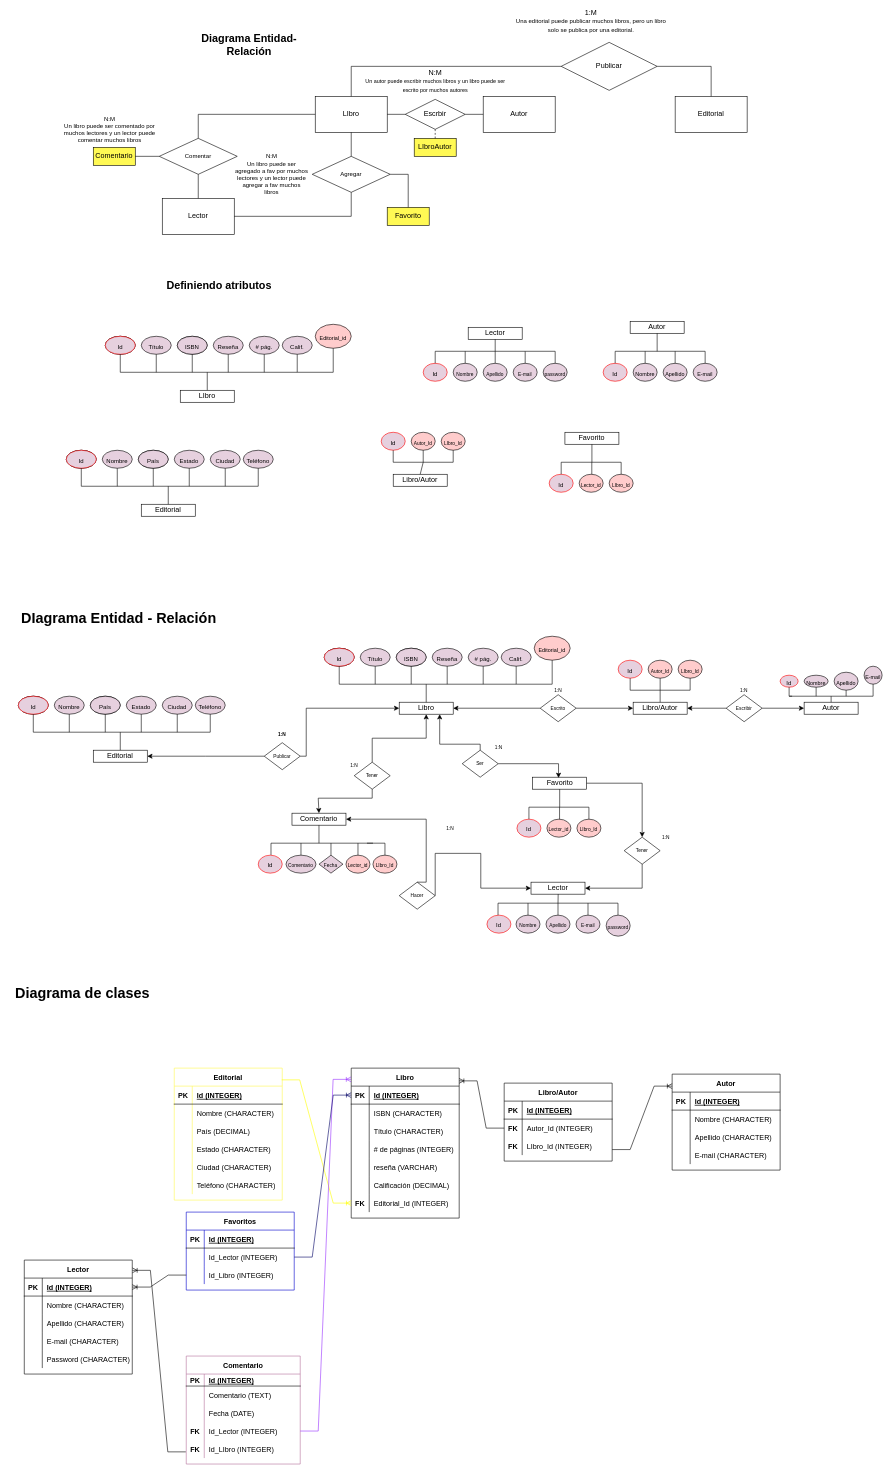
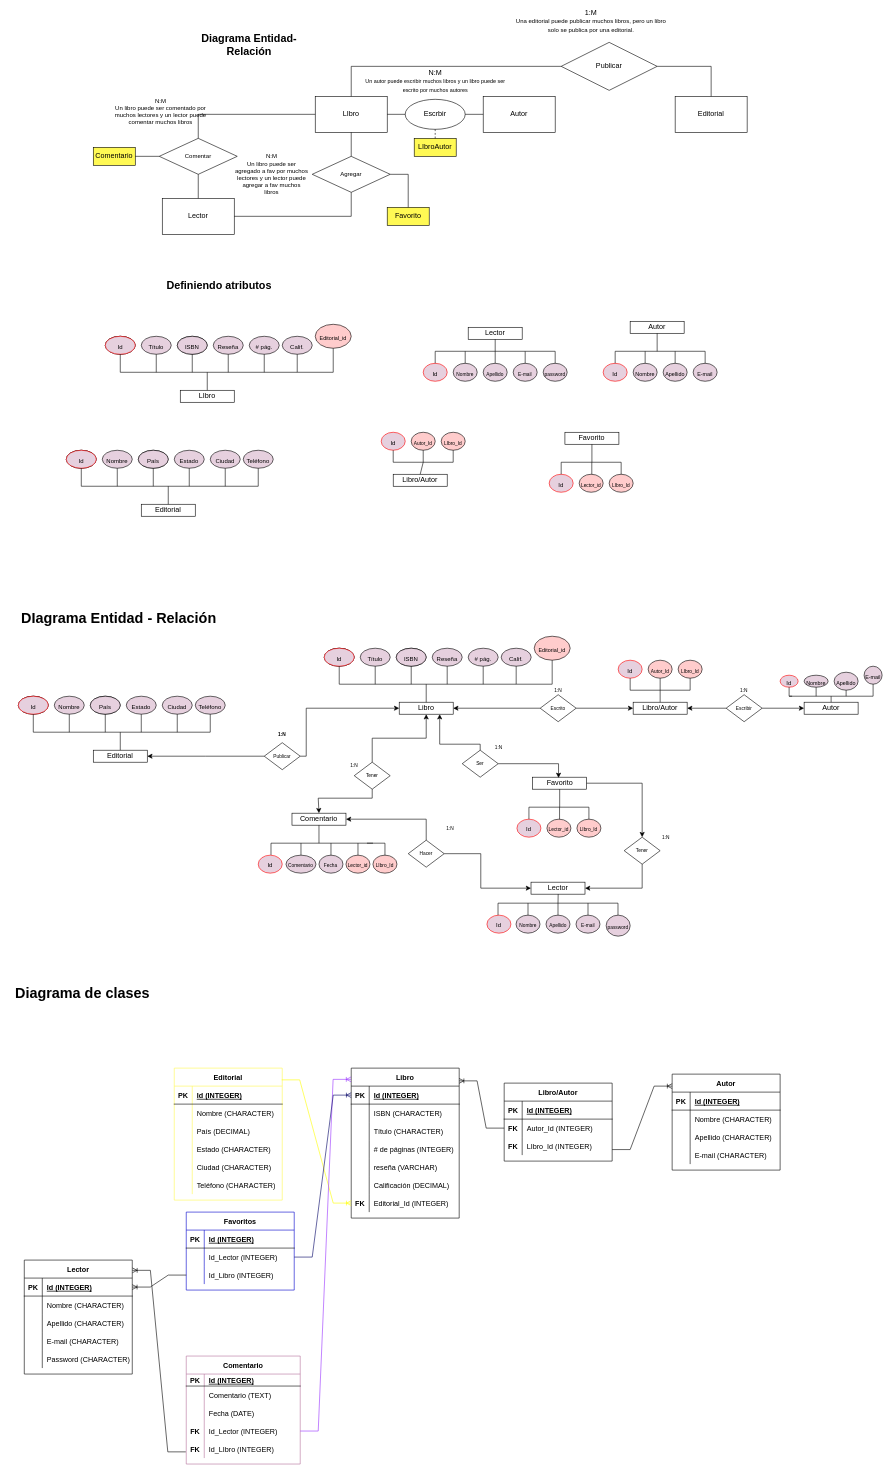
node "Escrbir": shape diamond -> ellipse
node "N:M Un libro puede ser comentado por muchos lectores y un lector puede comentar muchos libros": moved (110, 129) -> (161, 111)
node "Fecha": shape diamond -> ellipse
node "Hacer": moved (417, 896) -> (426, 854)
